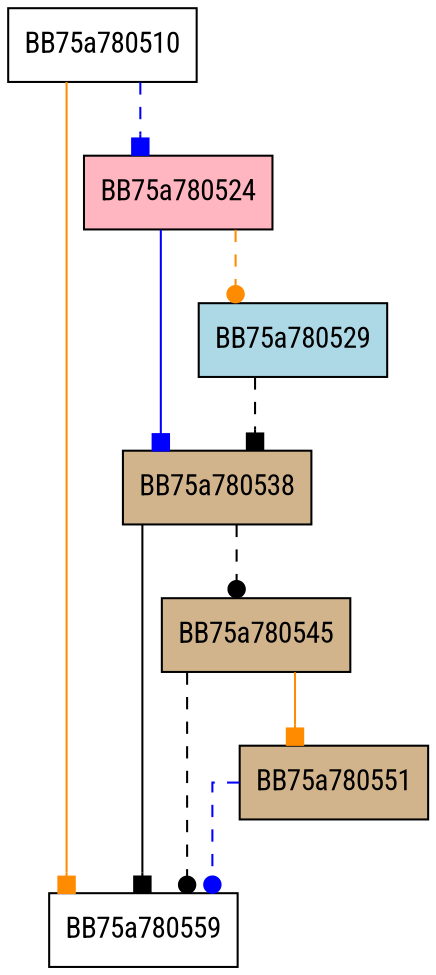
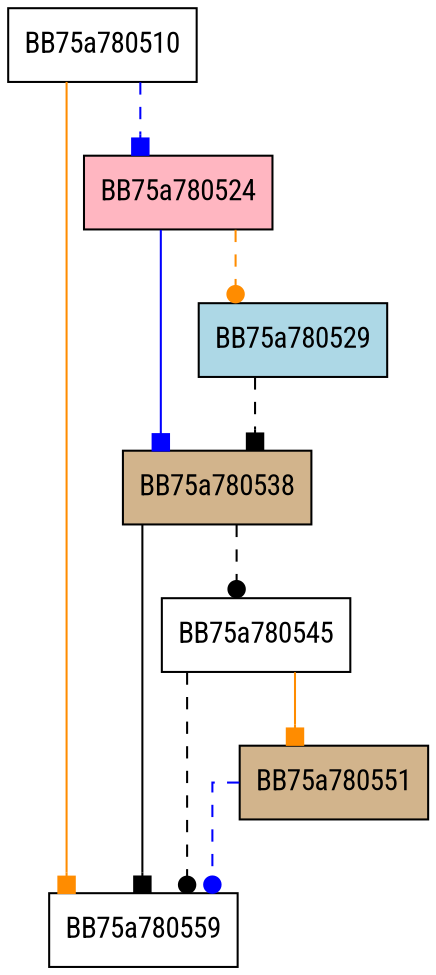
node "BB75a780545": fillcolor tan -> white
